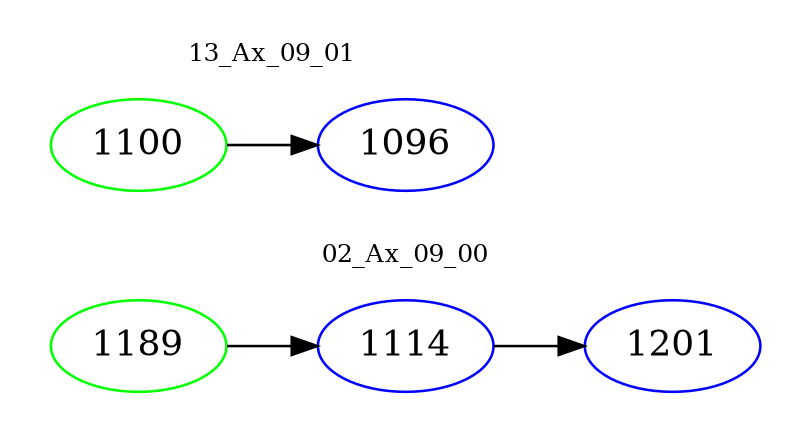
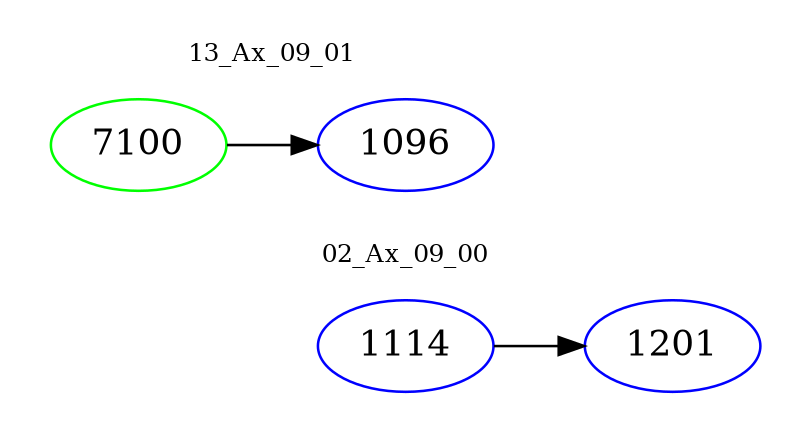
node "1100": label "1100" -> "7100"
node "1189": removed
